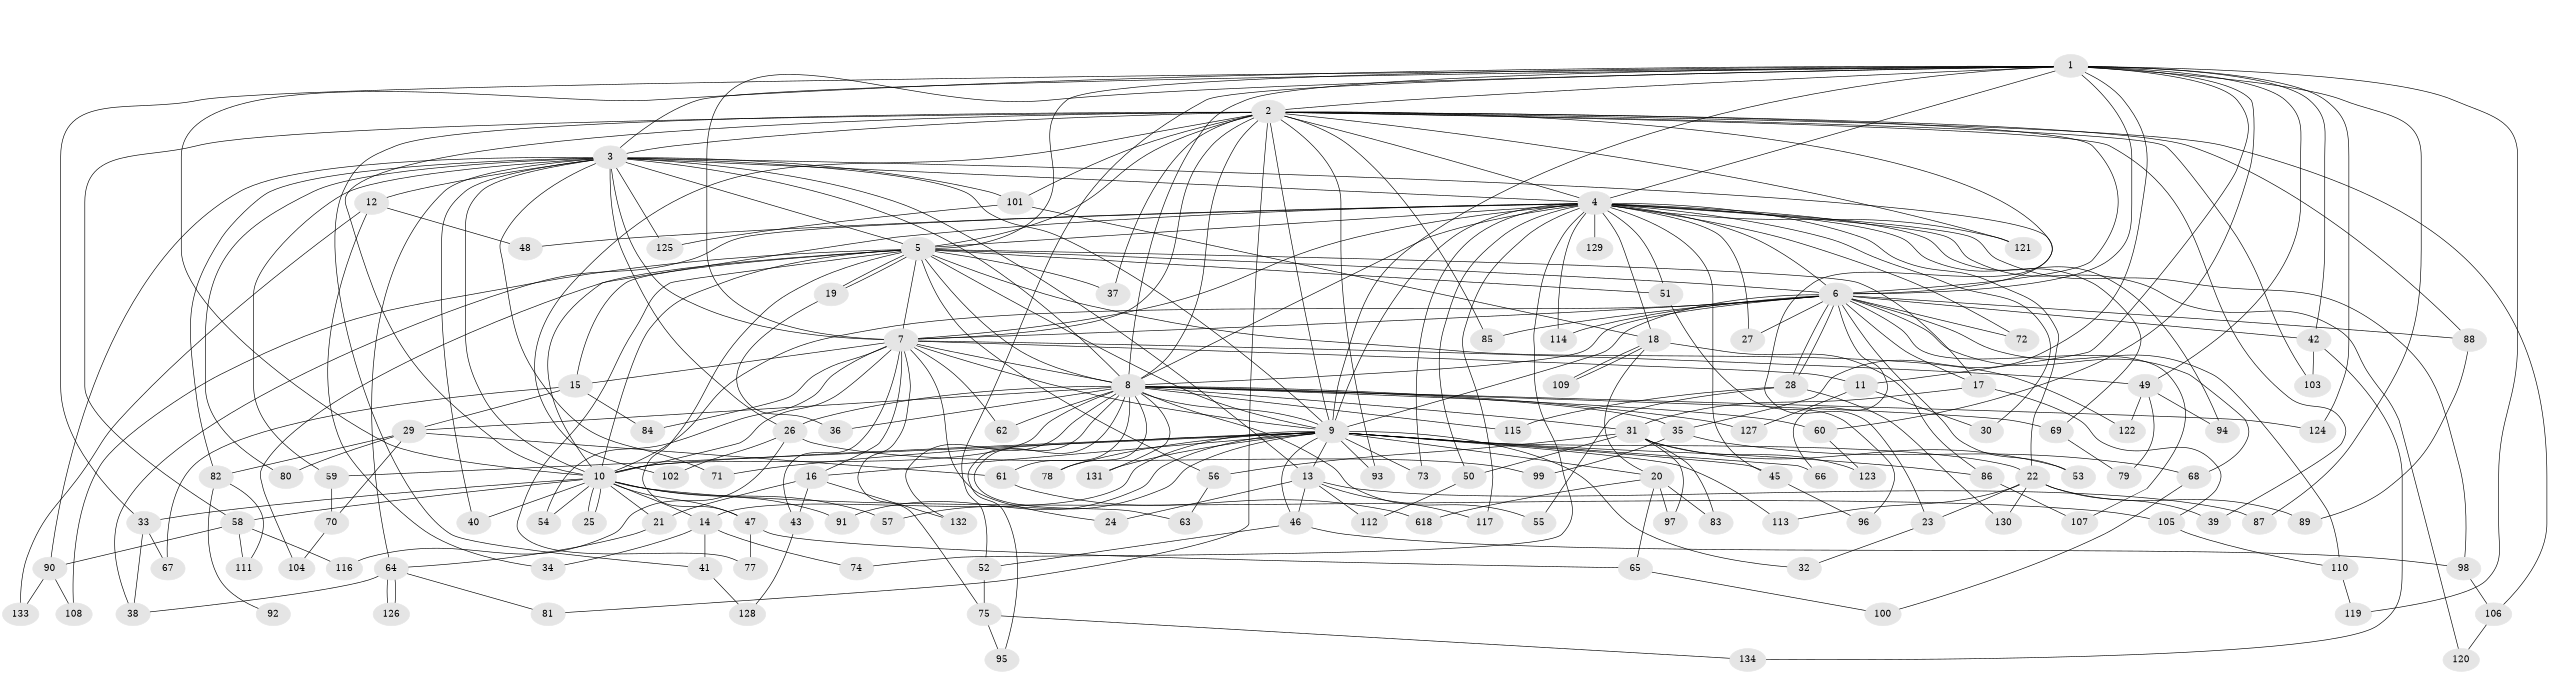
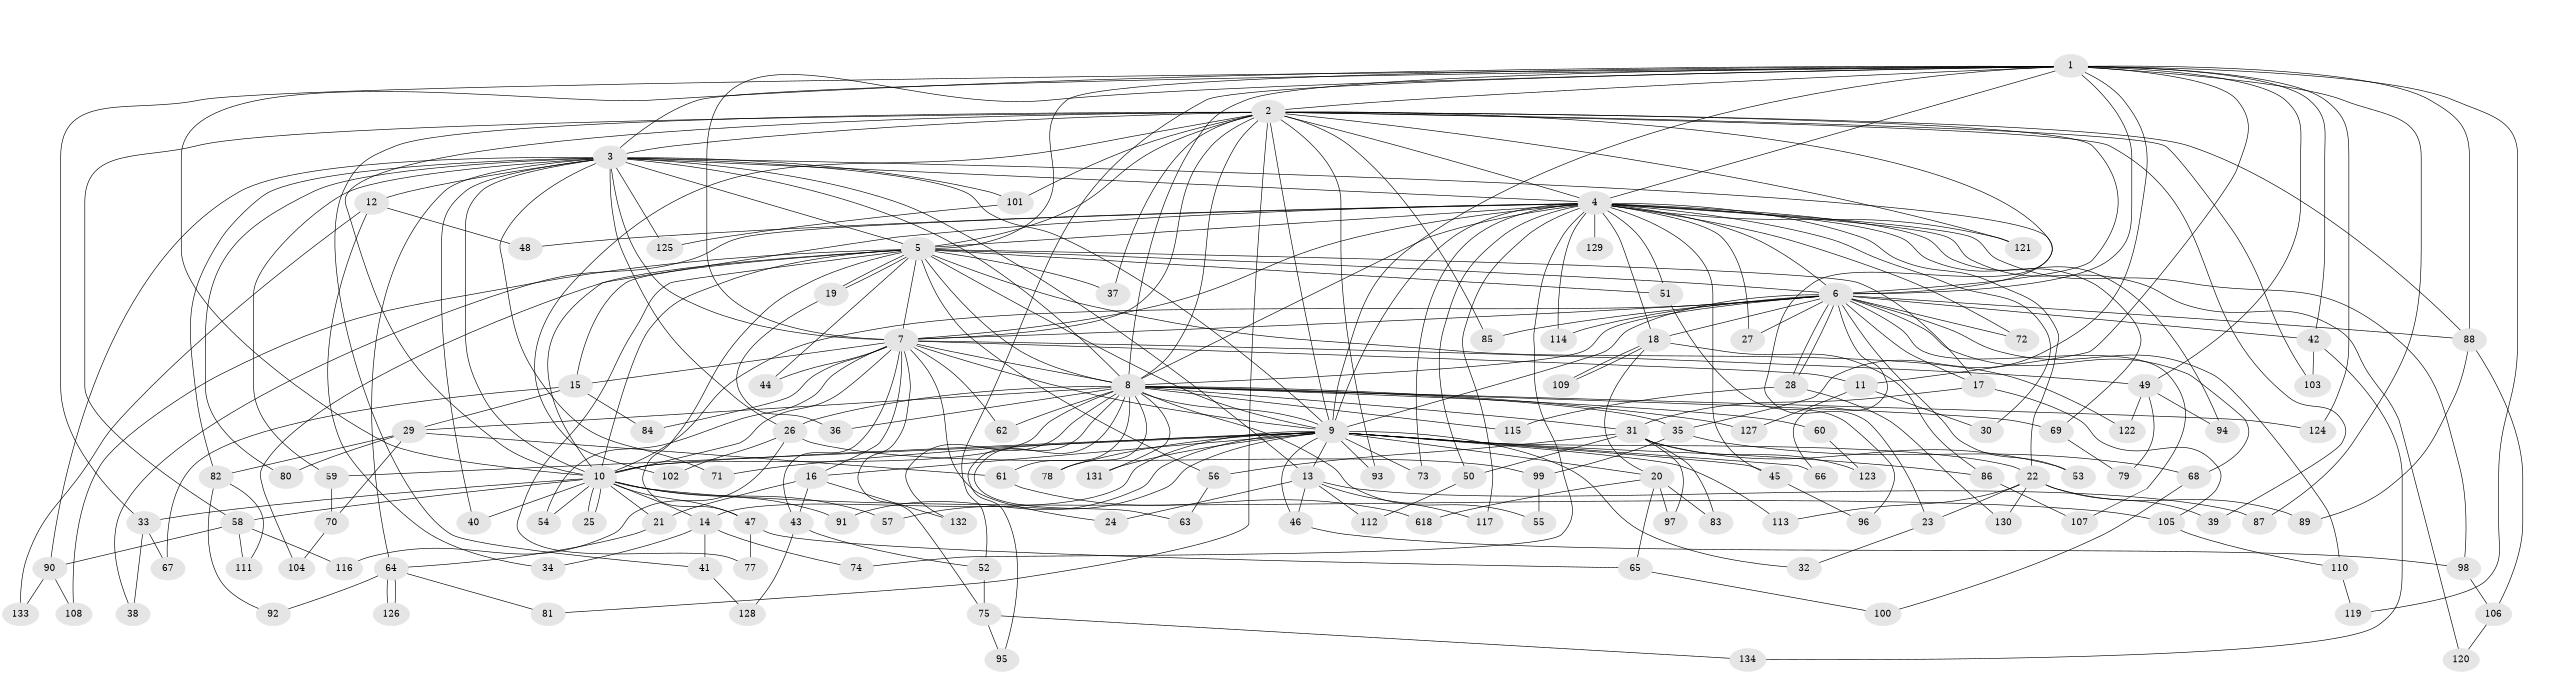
edge "2" -- "106": now "88" -- "106"
edge "101" -- "18": now "6" -- "18"
edge "1" -- "60": now "1" -- "88"
node "44": added
edge "28" -- "55": now "99" -- "55"
edge "46" -- "52": now "43" -- "52"
edge "64" -- "38": now "64" -- "92"
